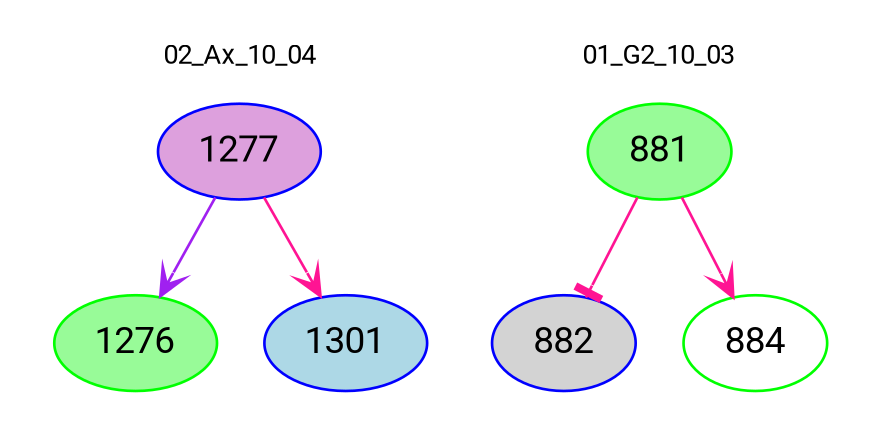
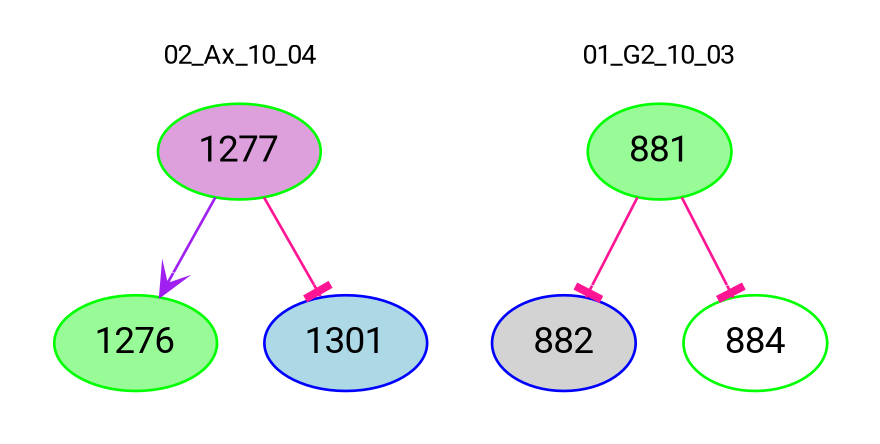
node "1277": color blue -> green
edge "1277" -> "1301": arrowhead vee -> tee
edge "881" -> "884": arrowhead vee -> tee
